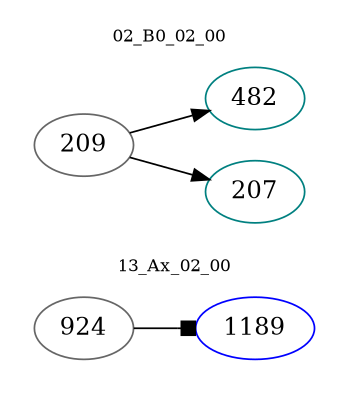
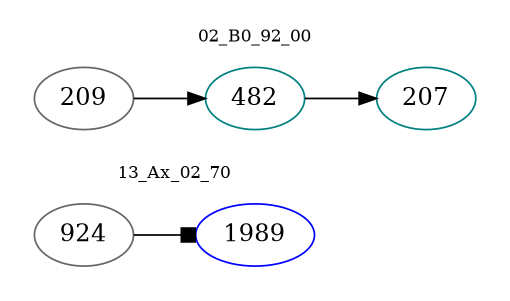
cluster "02_B0_02_00": label "02_B0_02_00" -> "02_B0_92_00"
edge "209" -> "207": now "482" -> "207"
cluster "13_Ax_02_00": label "13_Ax_02_00" -> "13_Ax_02_70"
node "1189": label "1189" -> "1989"
